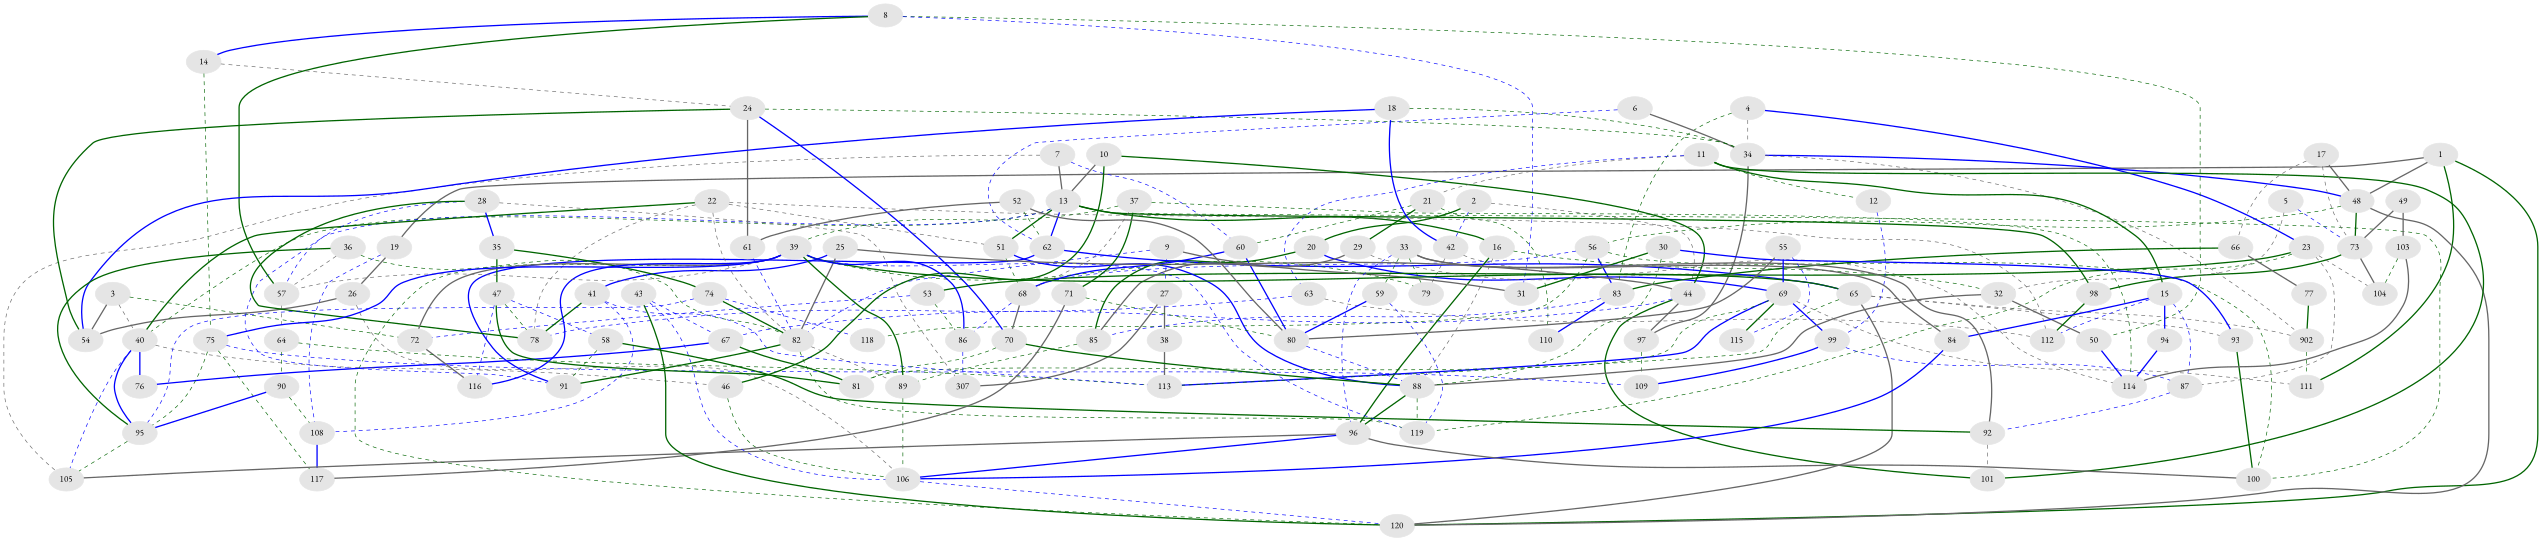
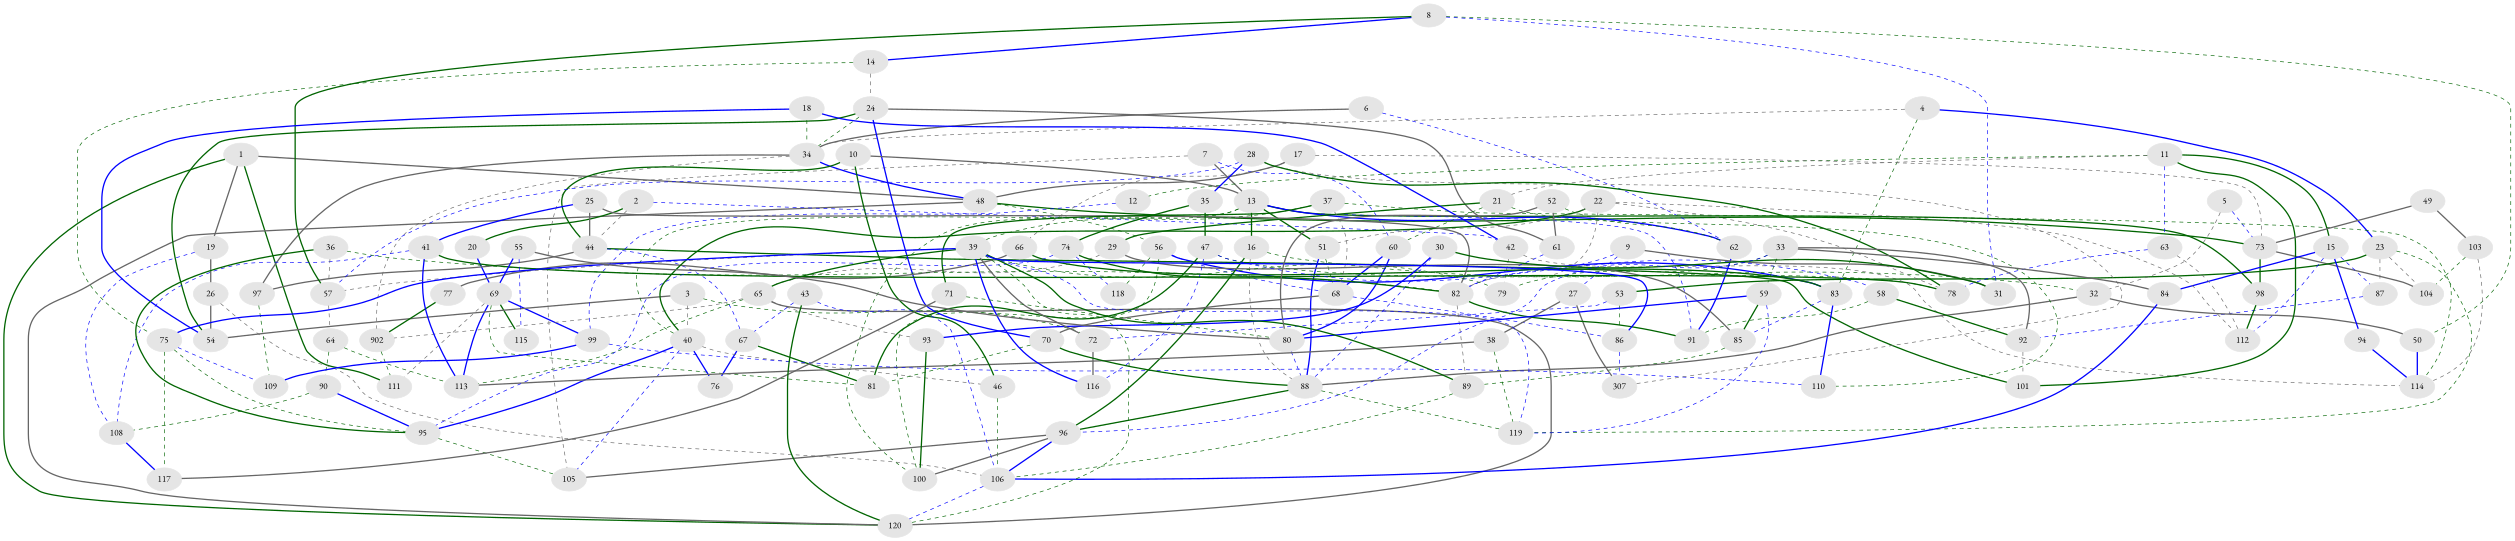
edge "20" -- "85": now "59" -- "85"
edge "62" -- "65": removed
edge "30" -- "88": color darkgreen -> blue
edge "103" -- "114": style bold -> dashed
edge "41" -- "113": style dashed -> bold
edge "99" -- "87": now "99" -- "110"
edge "82" -- "119": now "38" -- "119"
